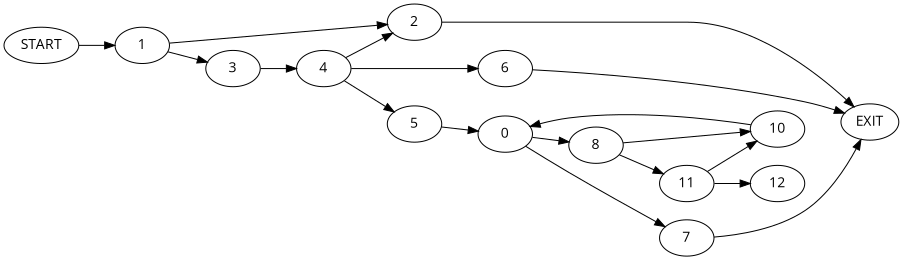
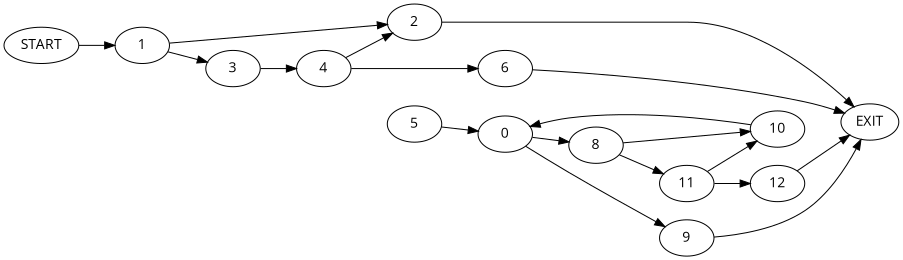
edge "4" -> "5": removed
edge "12" -> "EXIT": added
node "7": label "7" -> "9"
